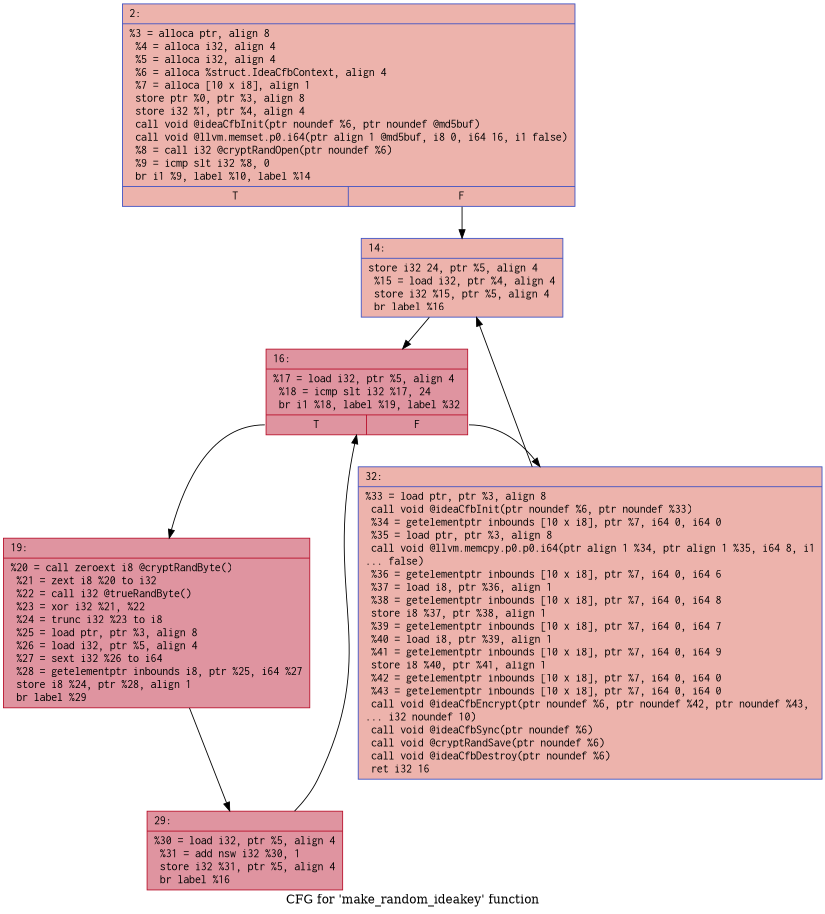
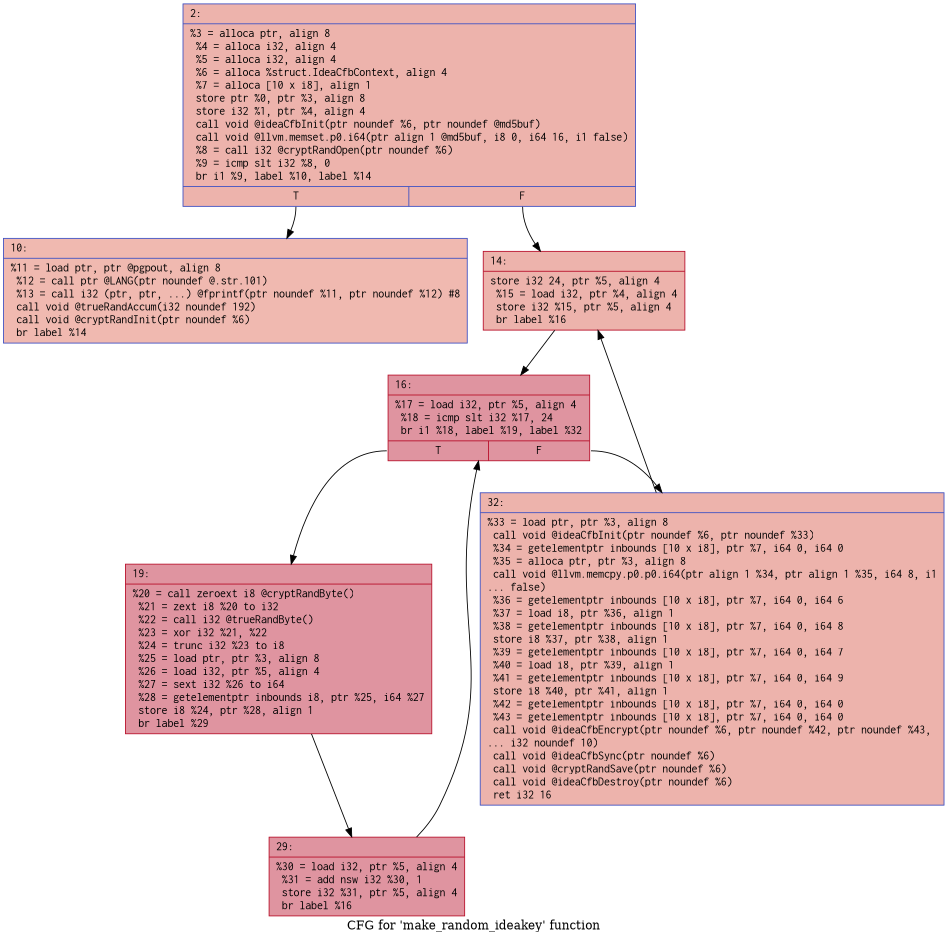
node "14:": color #3d50c3ff -> #b70d28ff
node "10:": added
node "32:": text "%35 = load ptr, ptr %3, align 8" -> "%35 = alloca ptr, ptr %3, align 8"
